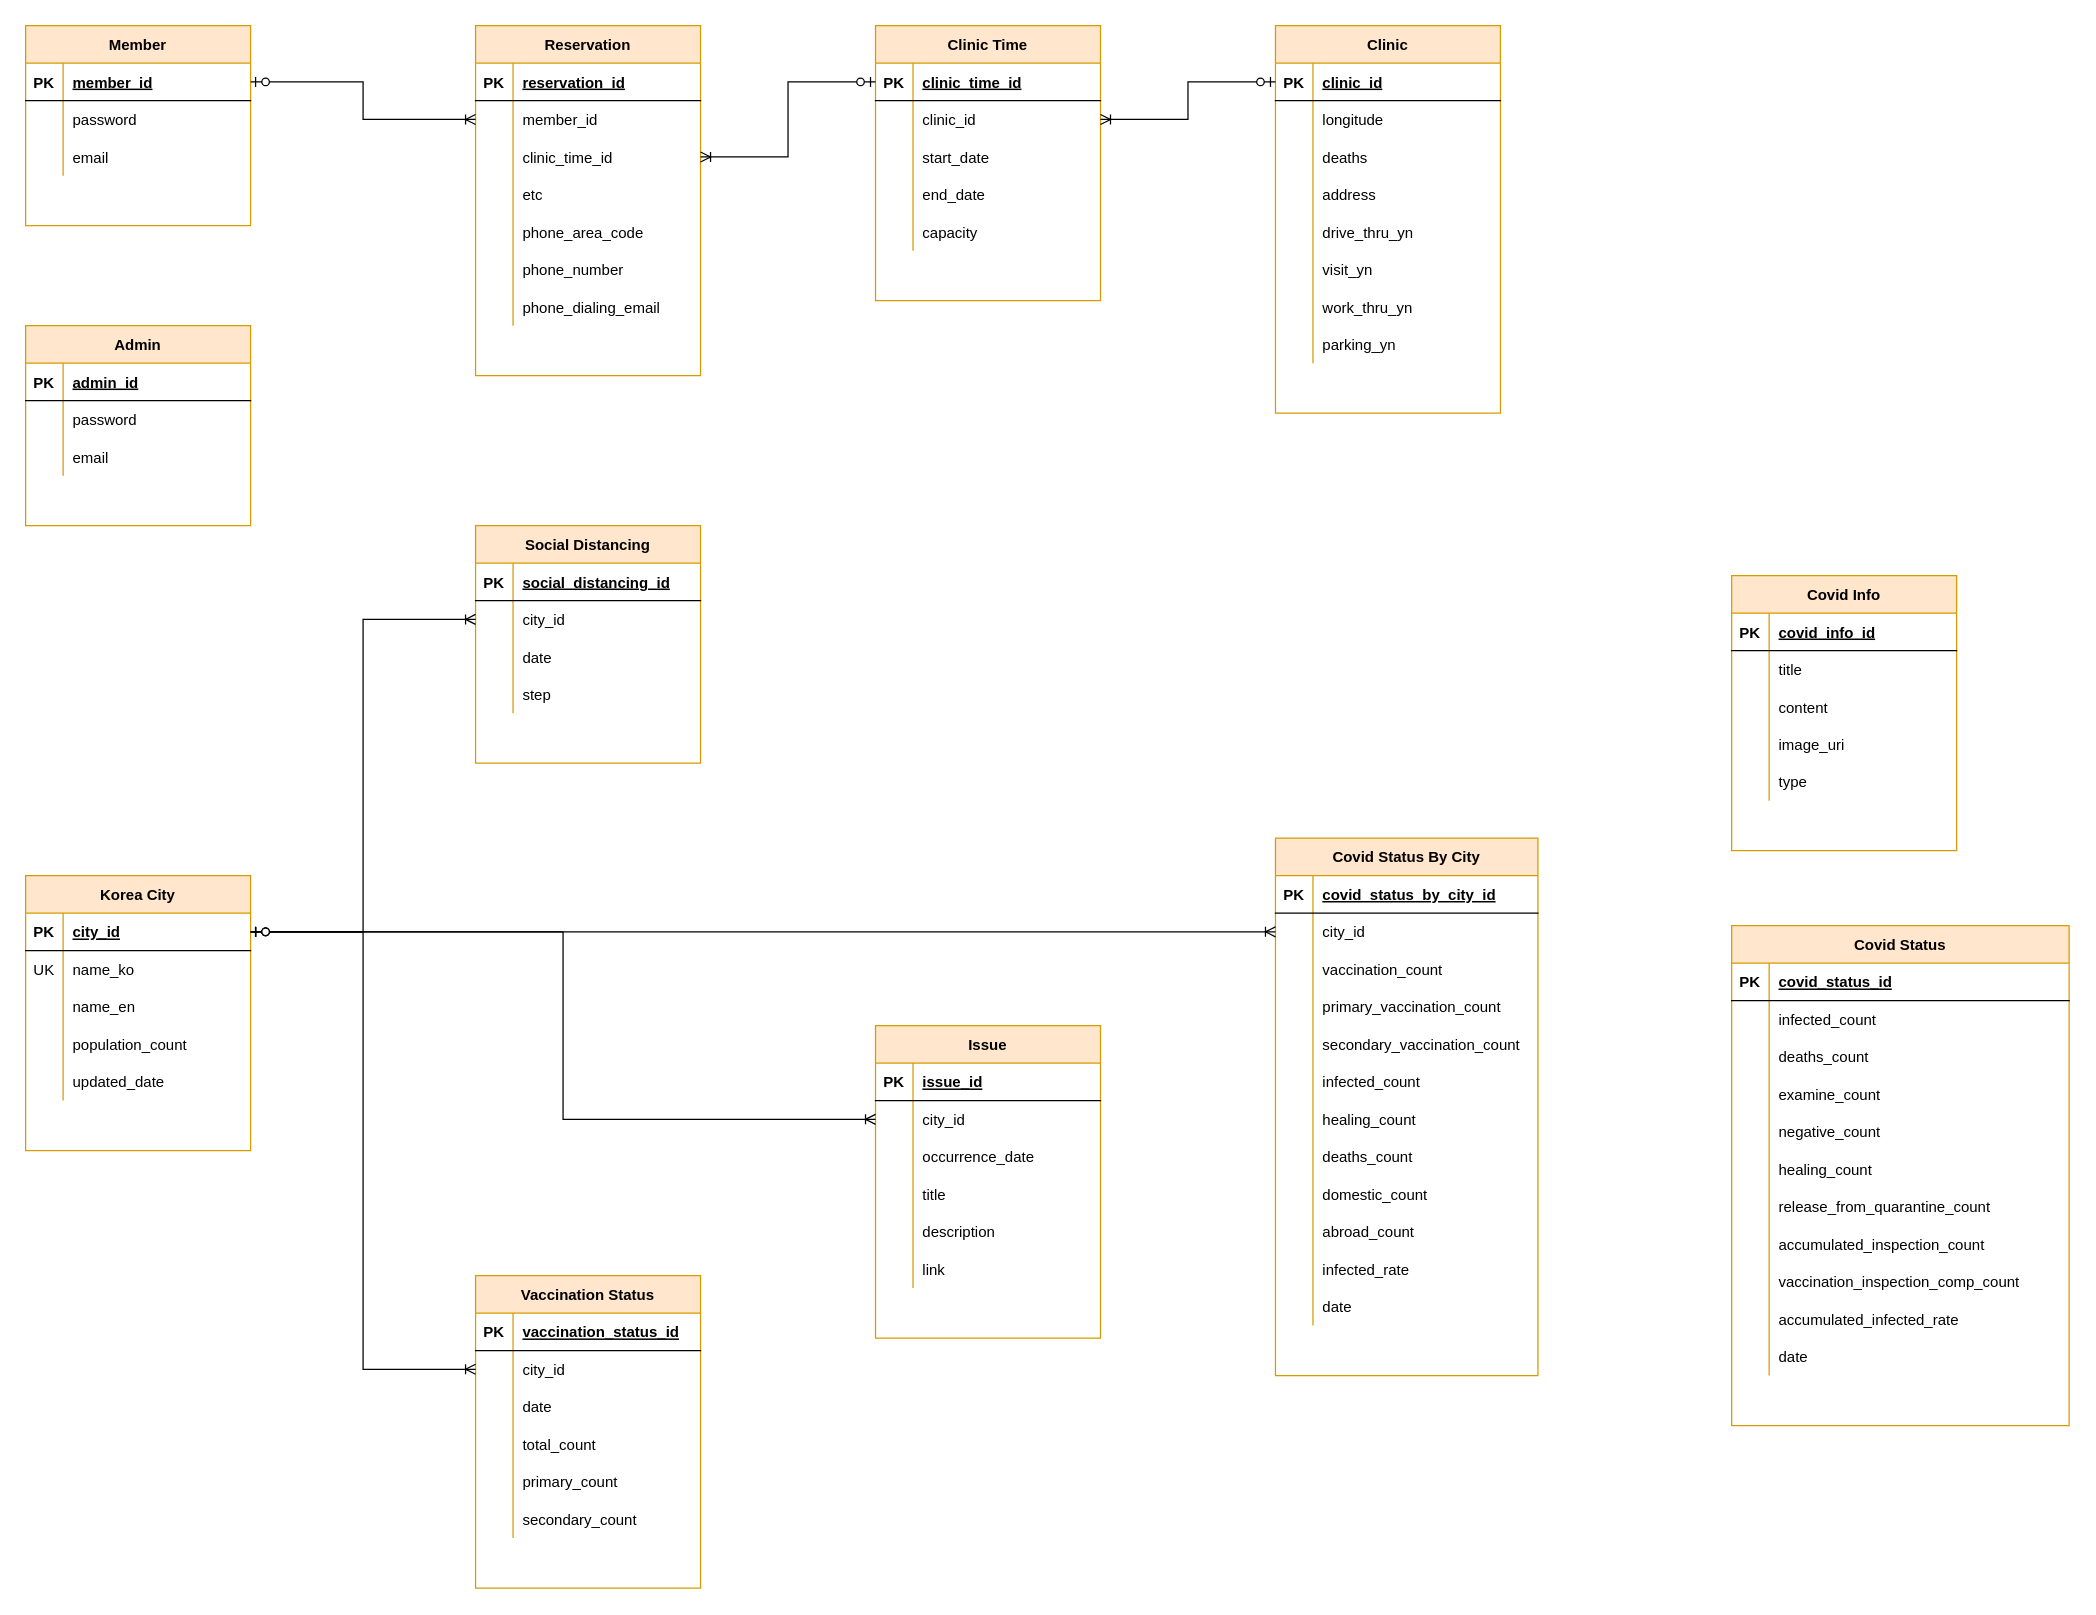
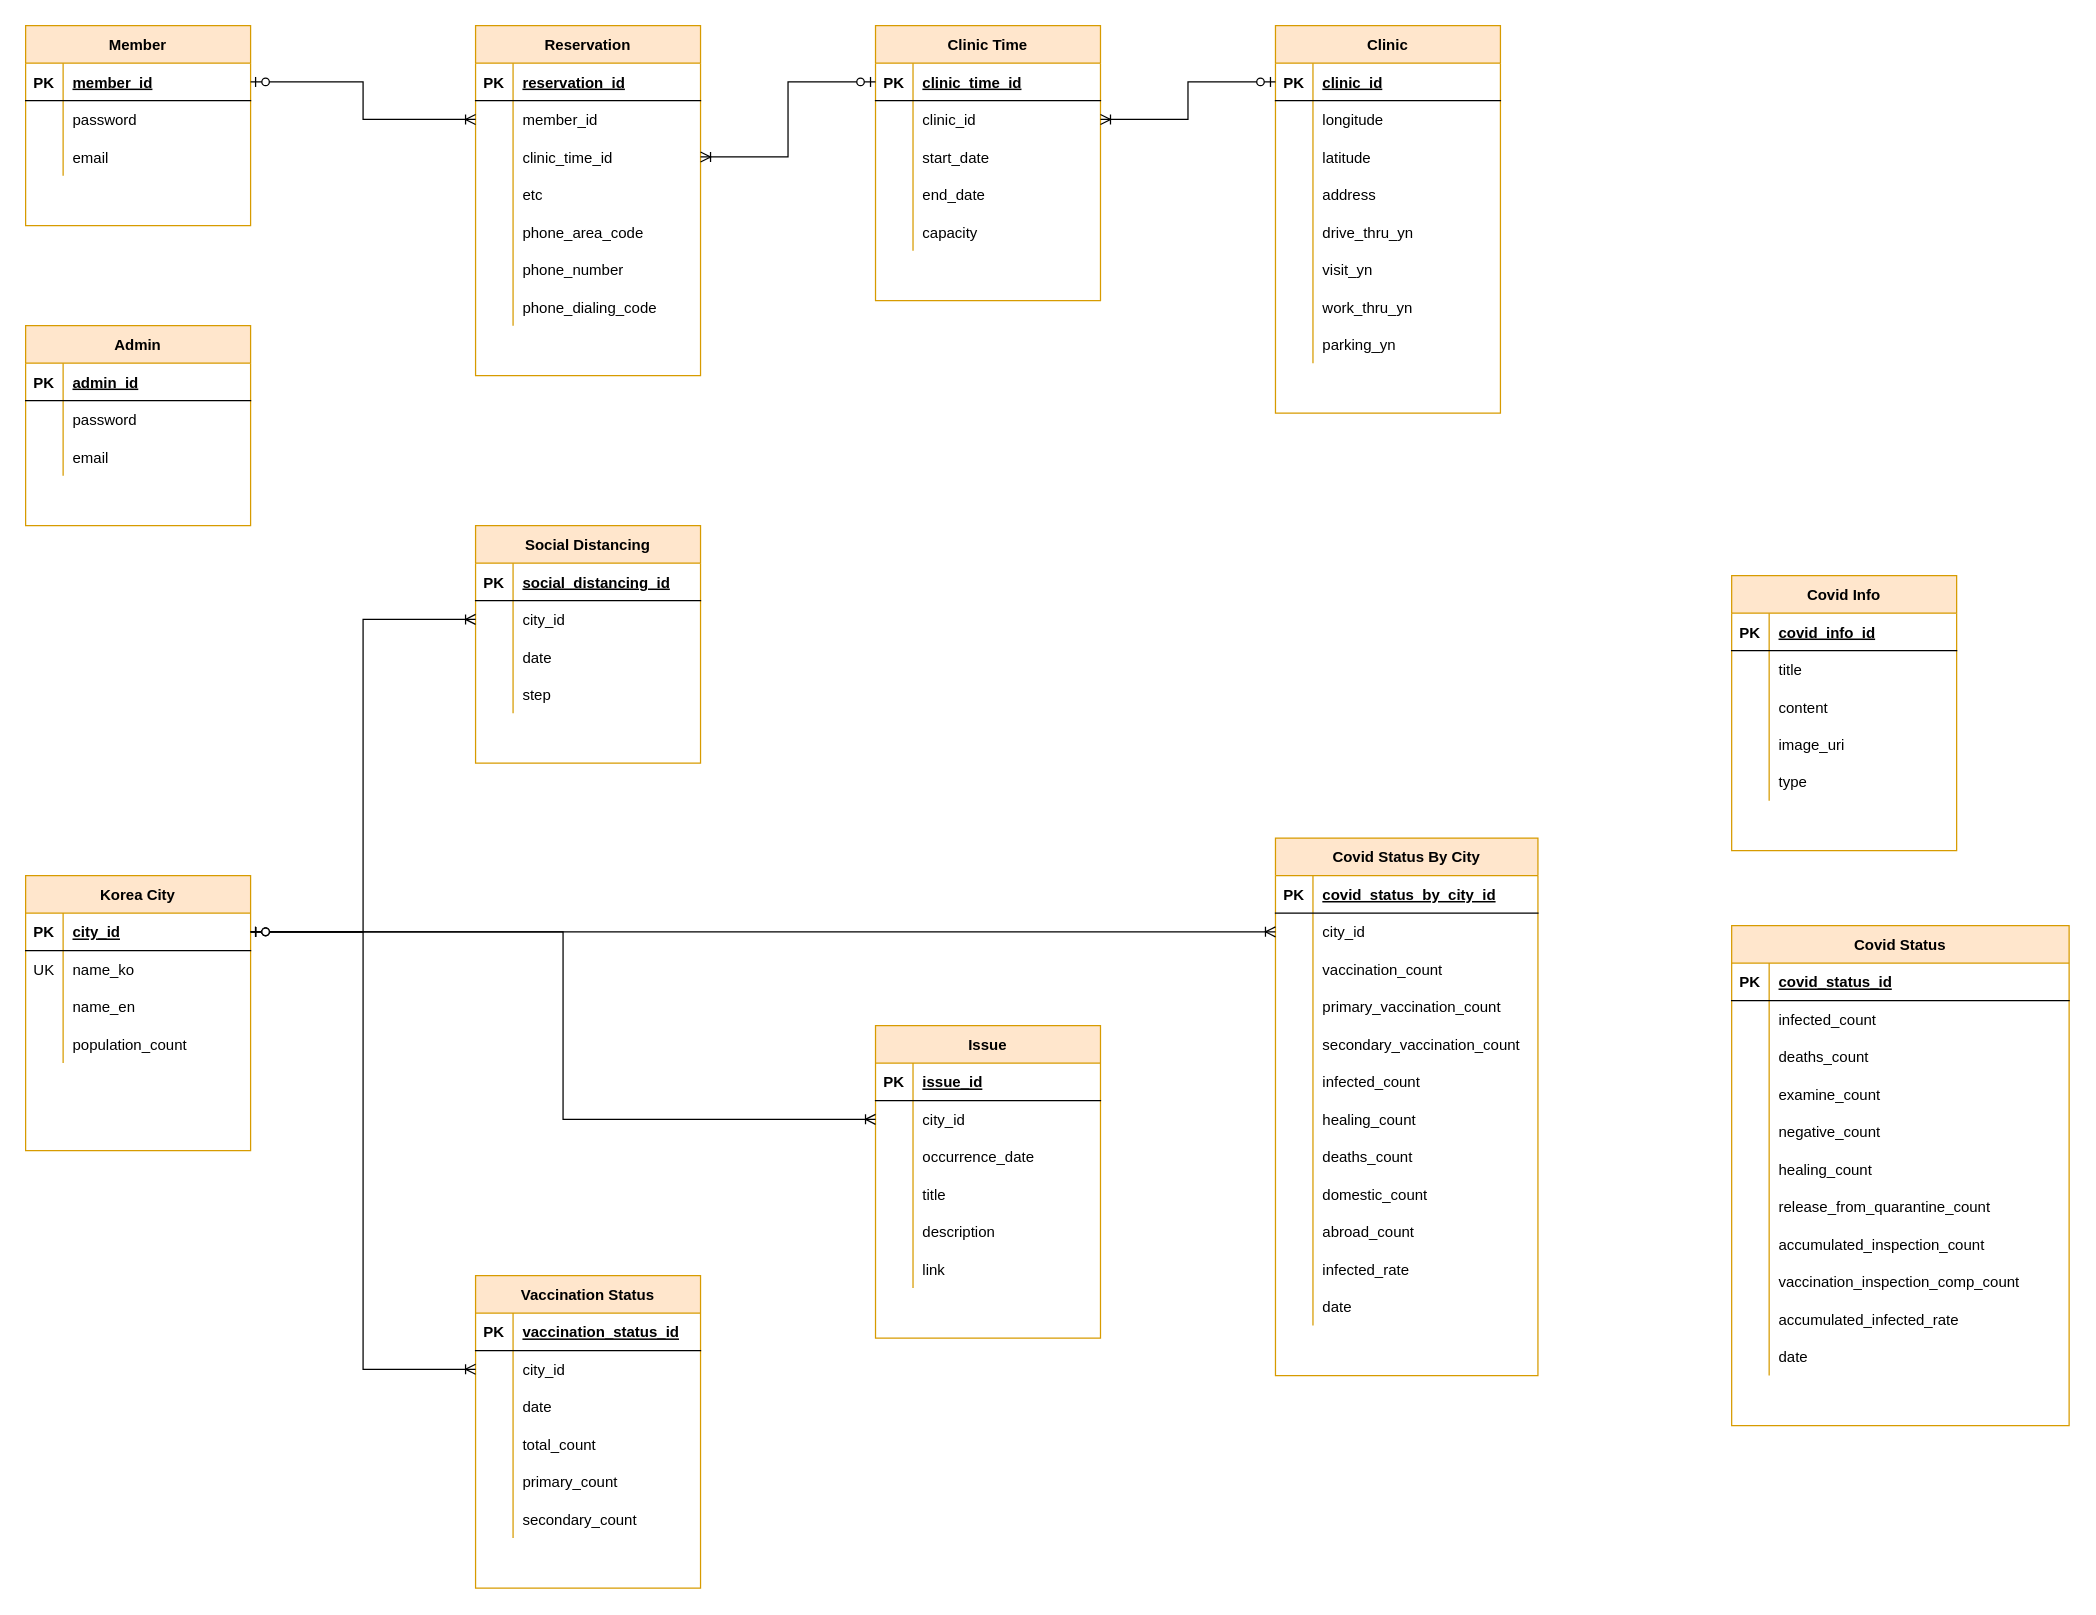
node "deaths": label "deaths" -> "latitude"
node "phone_dialing_email": label "phone_dialing_email" -> "phone_dialing_code"
node "updated_date": removed
